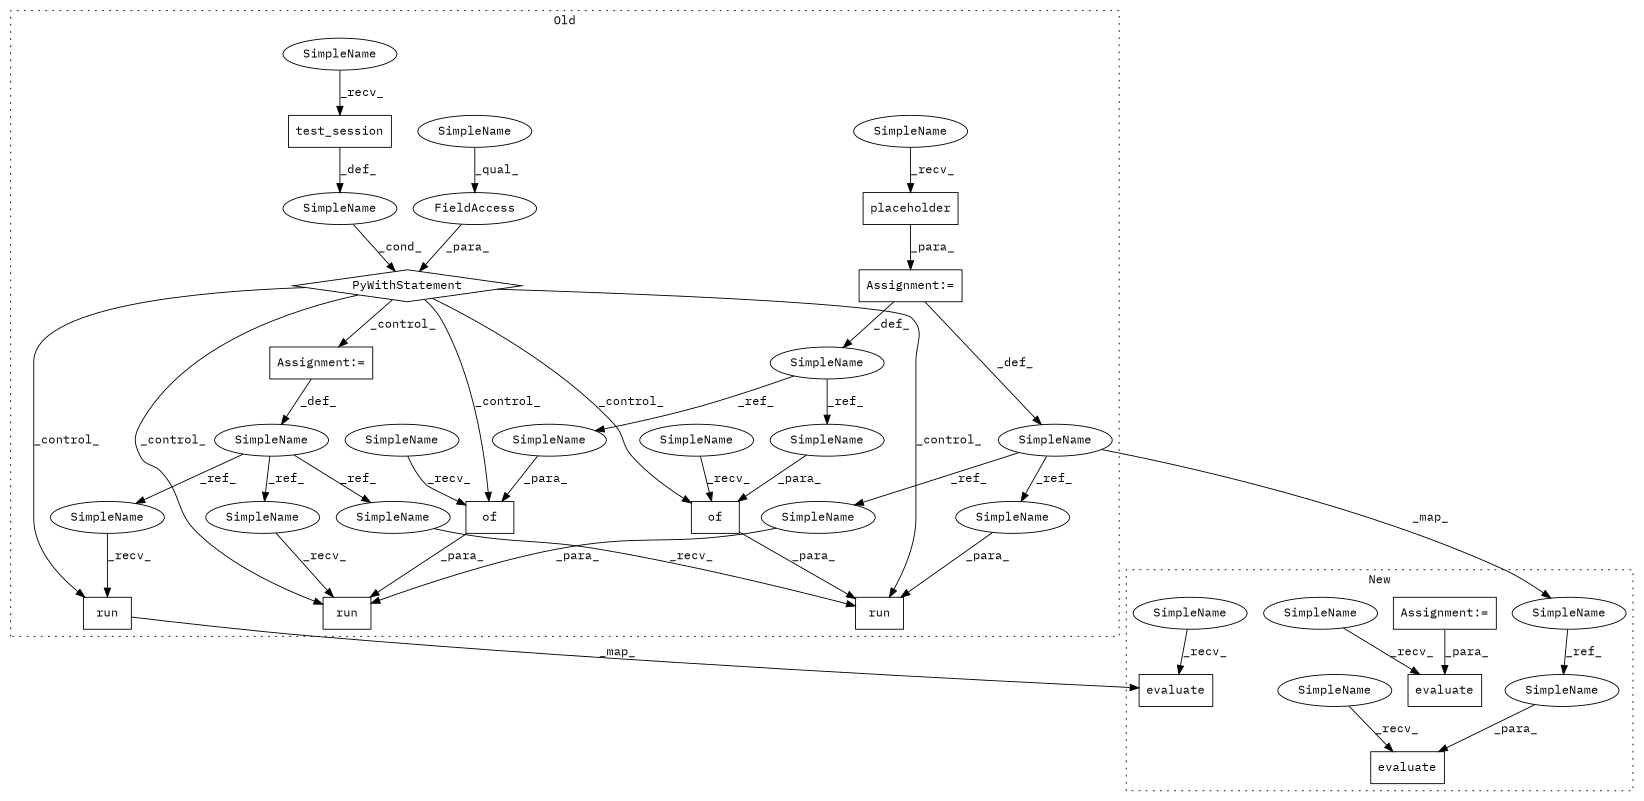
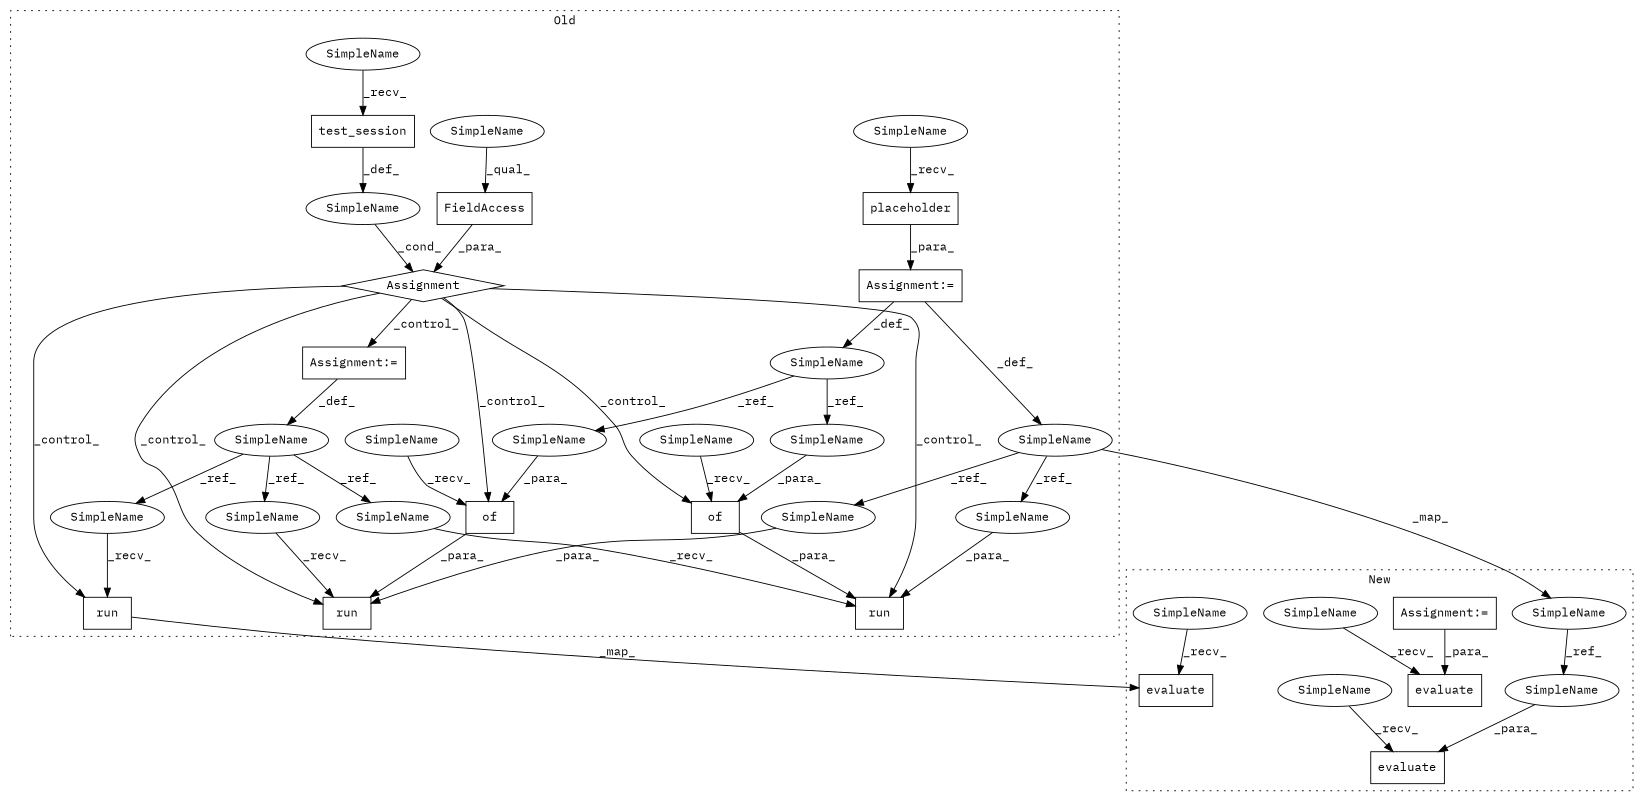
node "FieldAccess": shape ellipse -> box
node "PyWithStatement": label "PyWithStatement" -> "Assignment"
